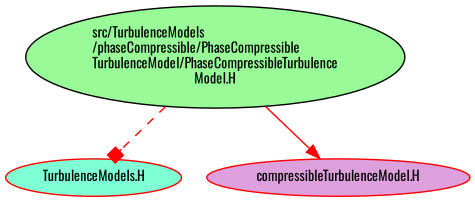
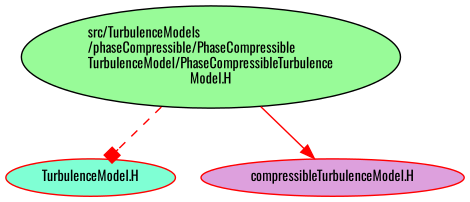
node "TurbulenceModels.H": label "TurbulenceModels.H" -> "TurbulenceModel.H"
